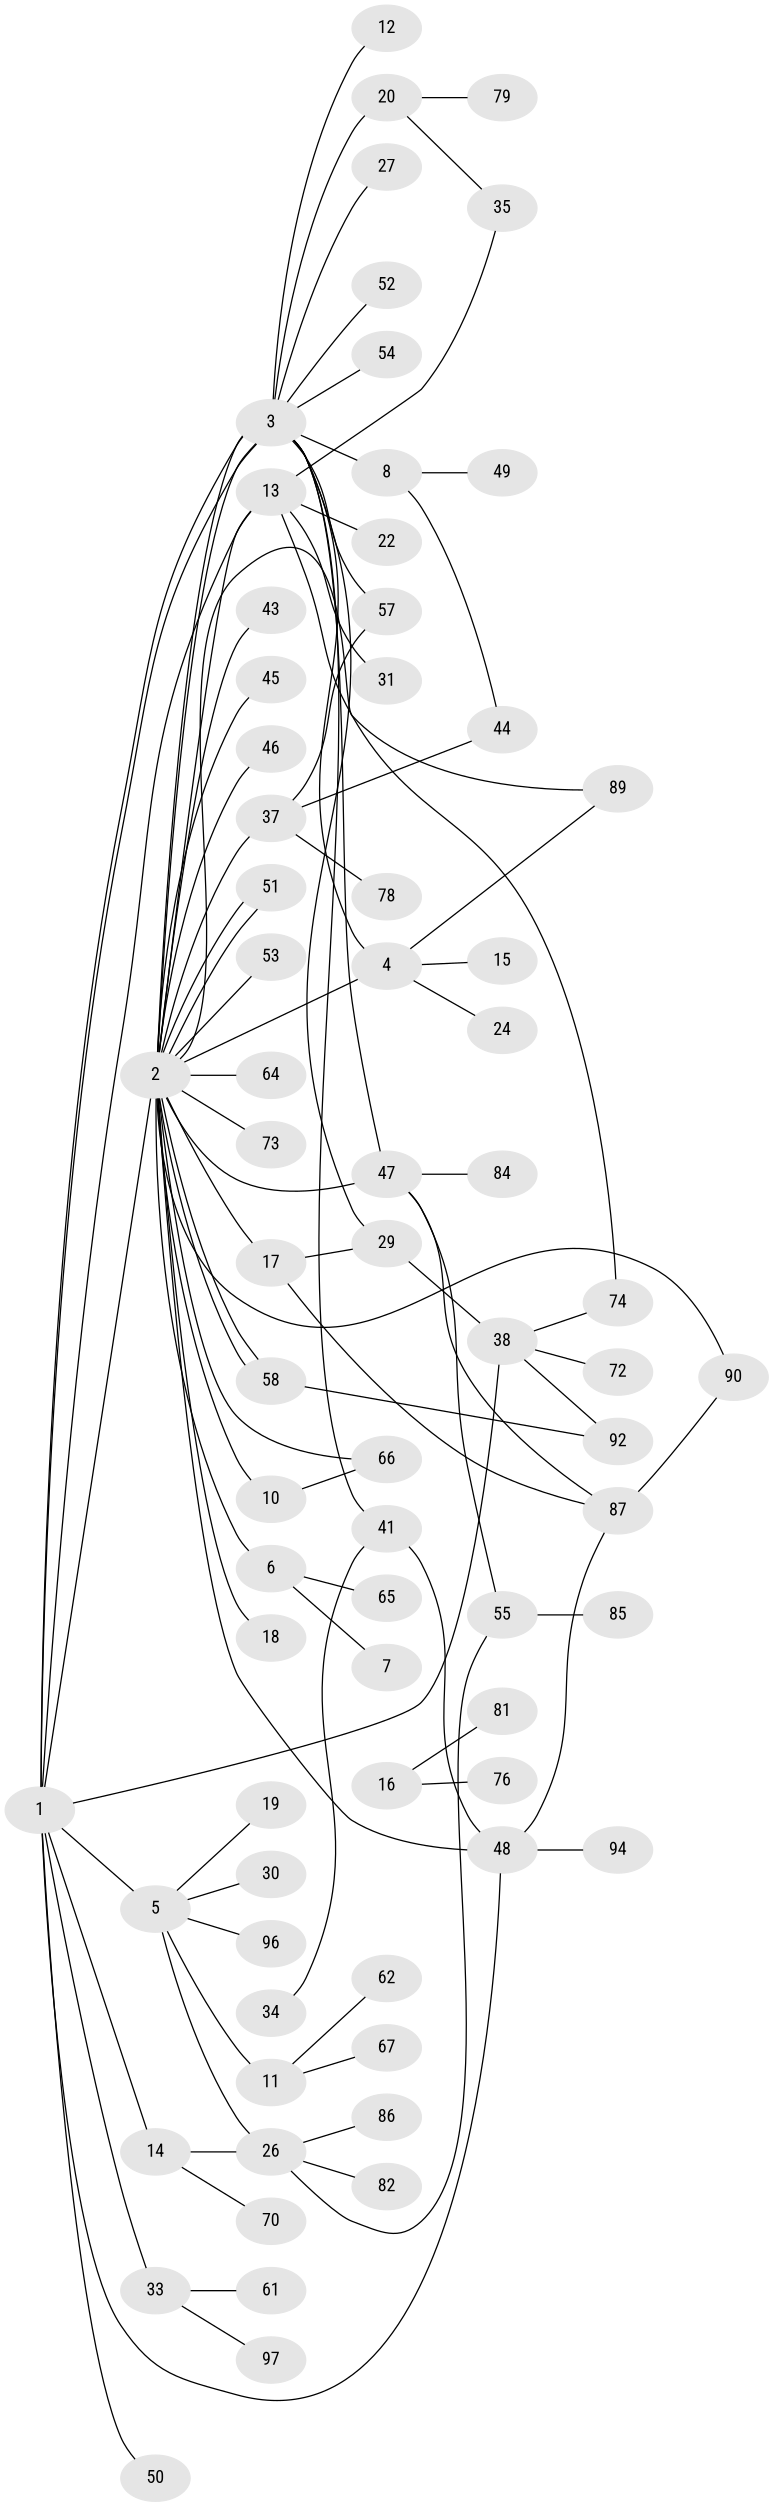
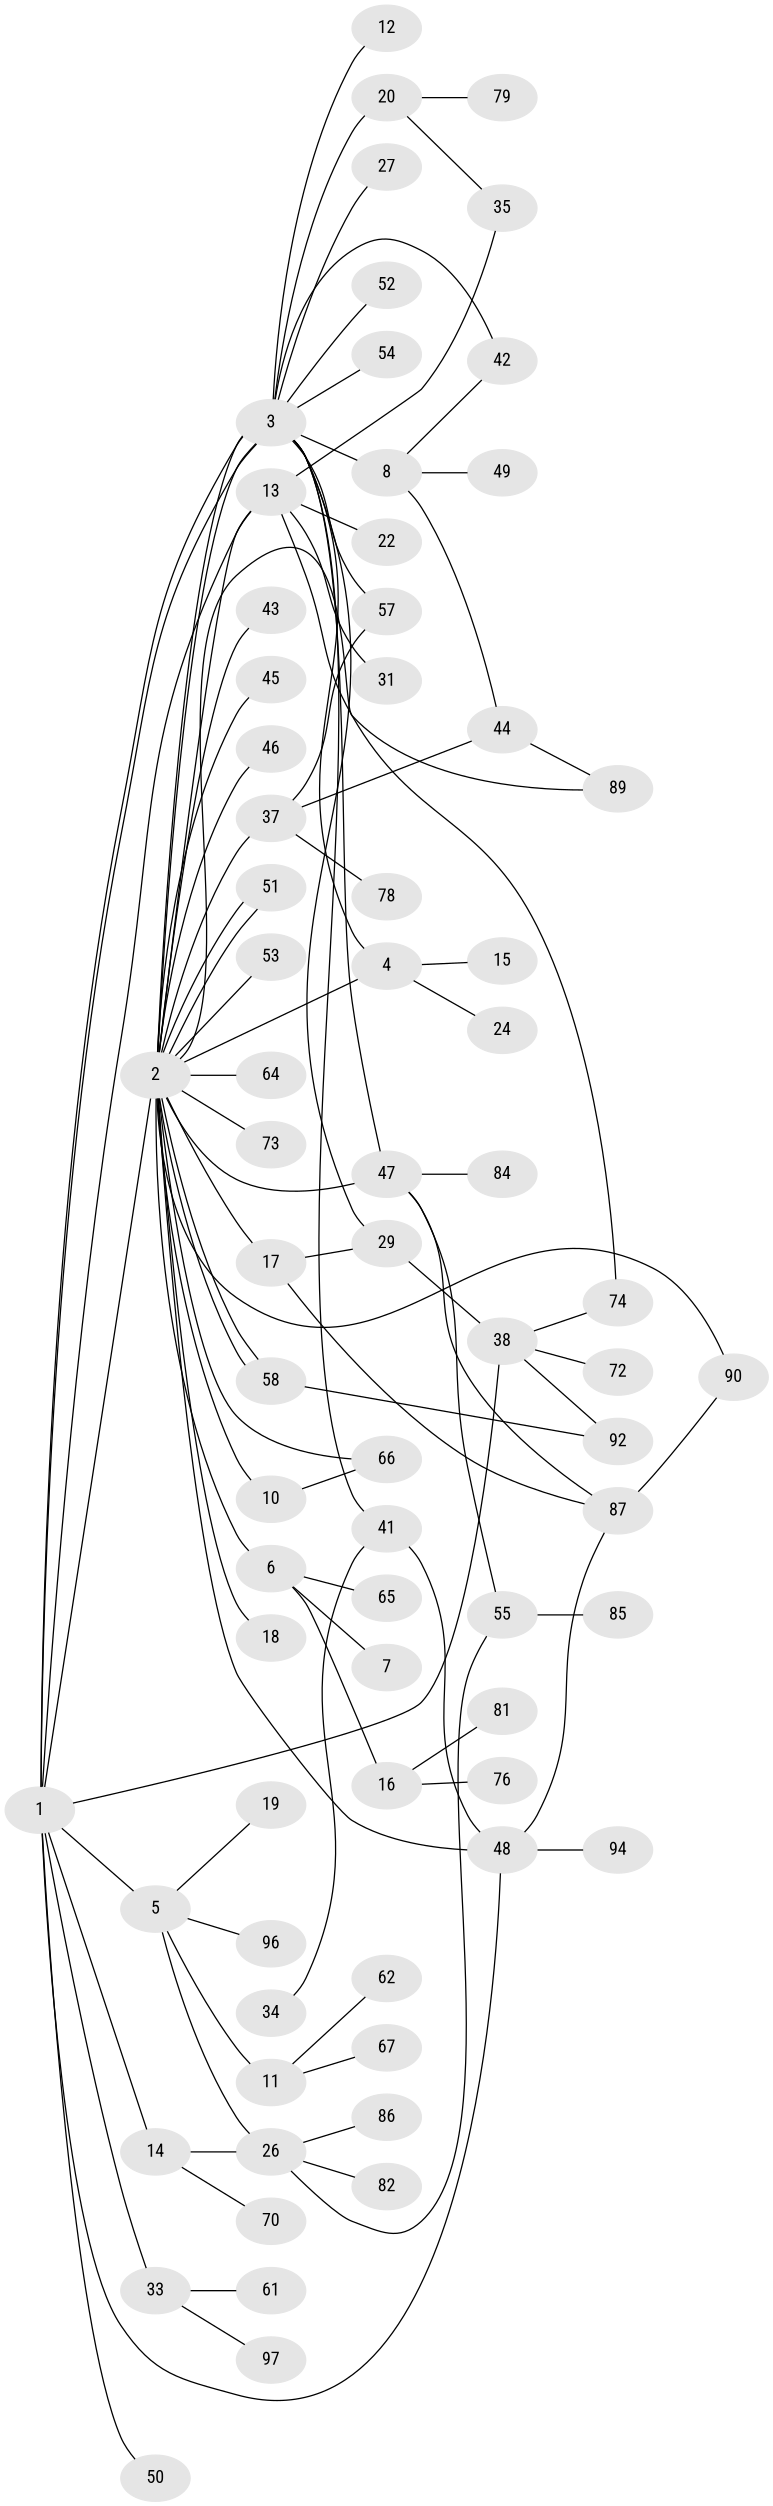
node "42": added
edge "89" -- "4": now "89" -- "44"
edge "6" -- "16": added
node "30": removed
